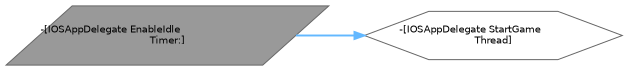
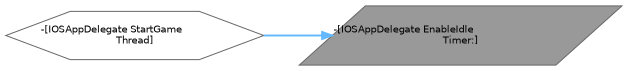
edge "-[IOSAppDelegate EnableIdle Timer:]" -> "-[IOSAppDelegate StartGame Thread]": reversed
